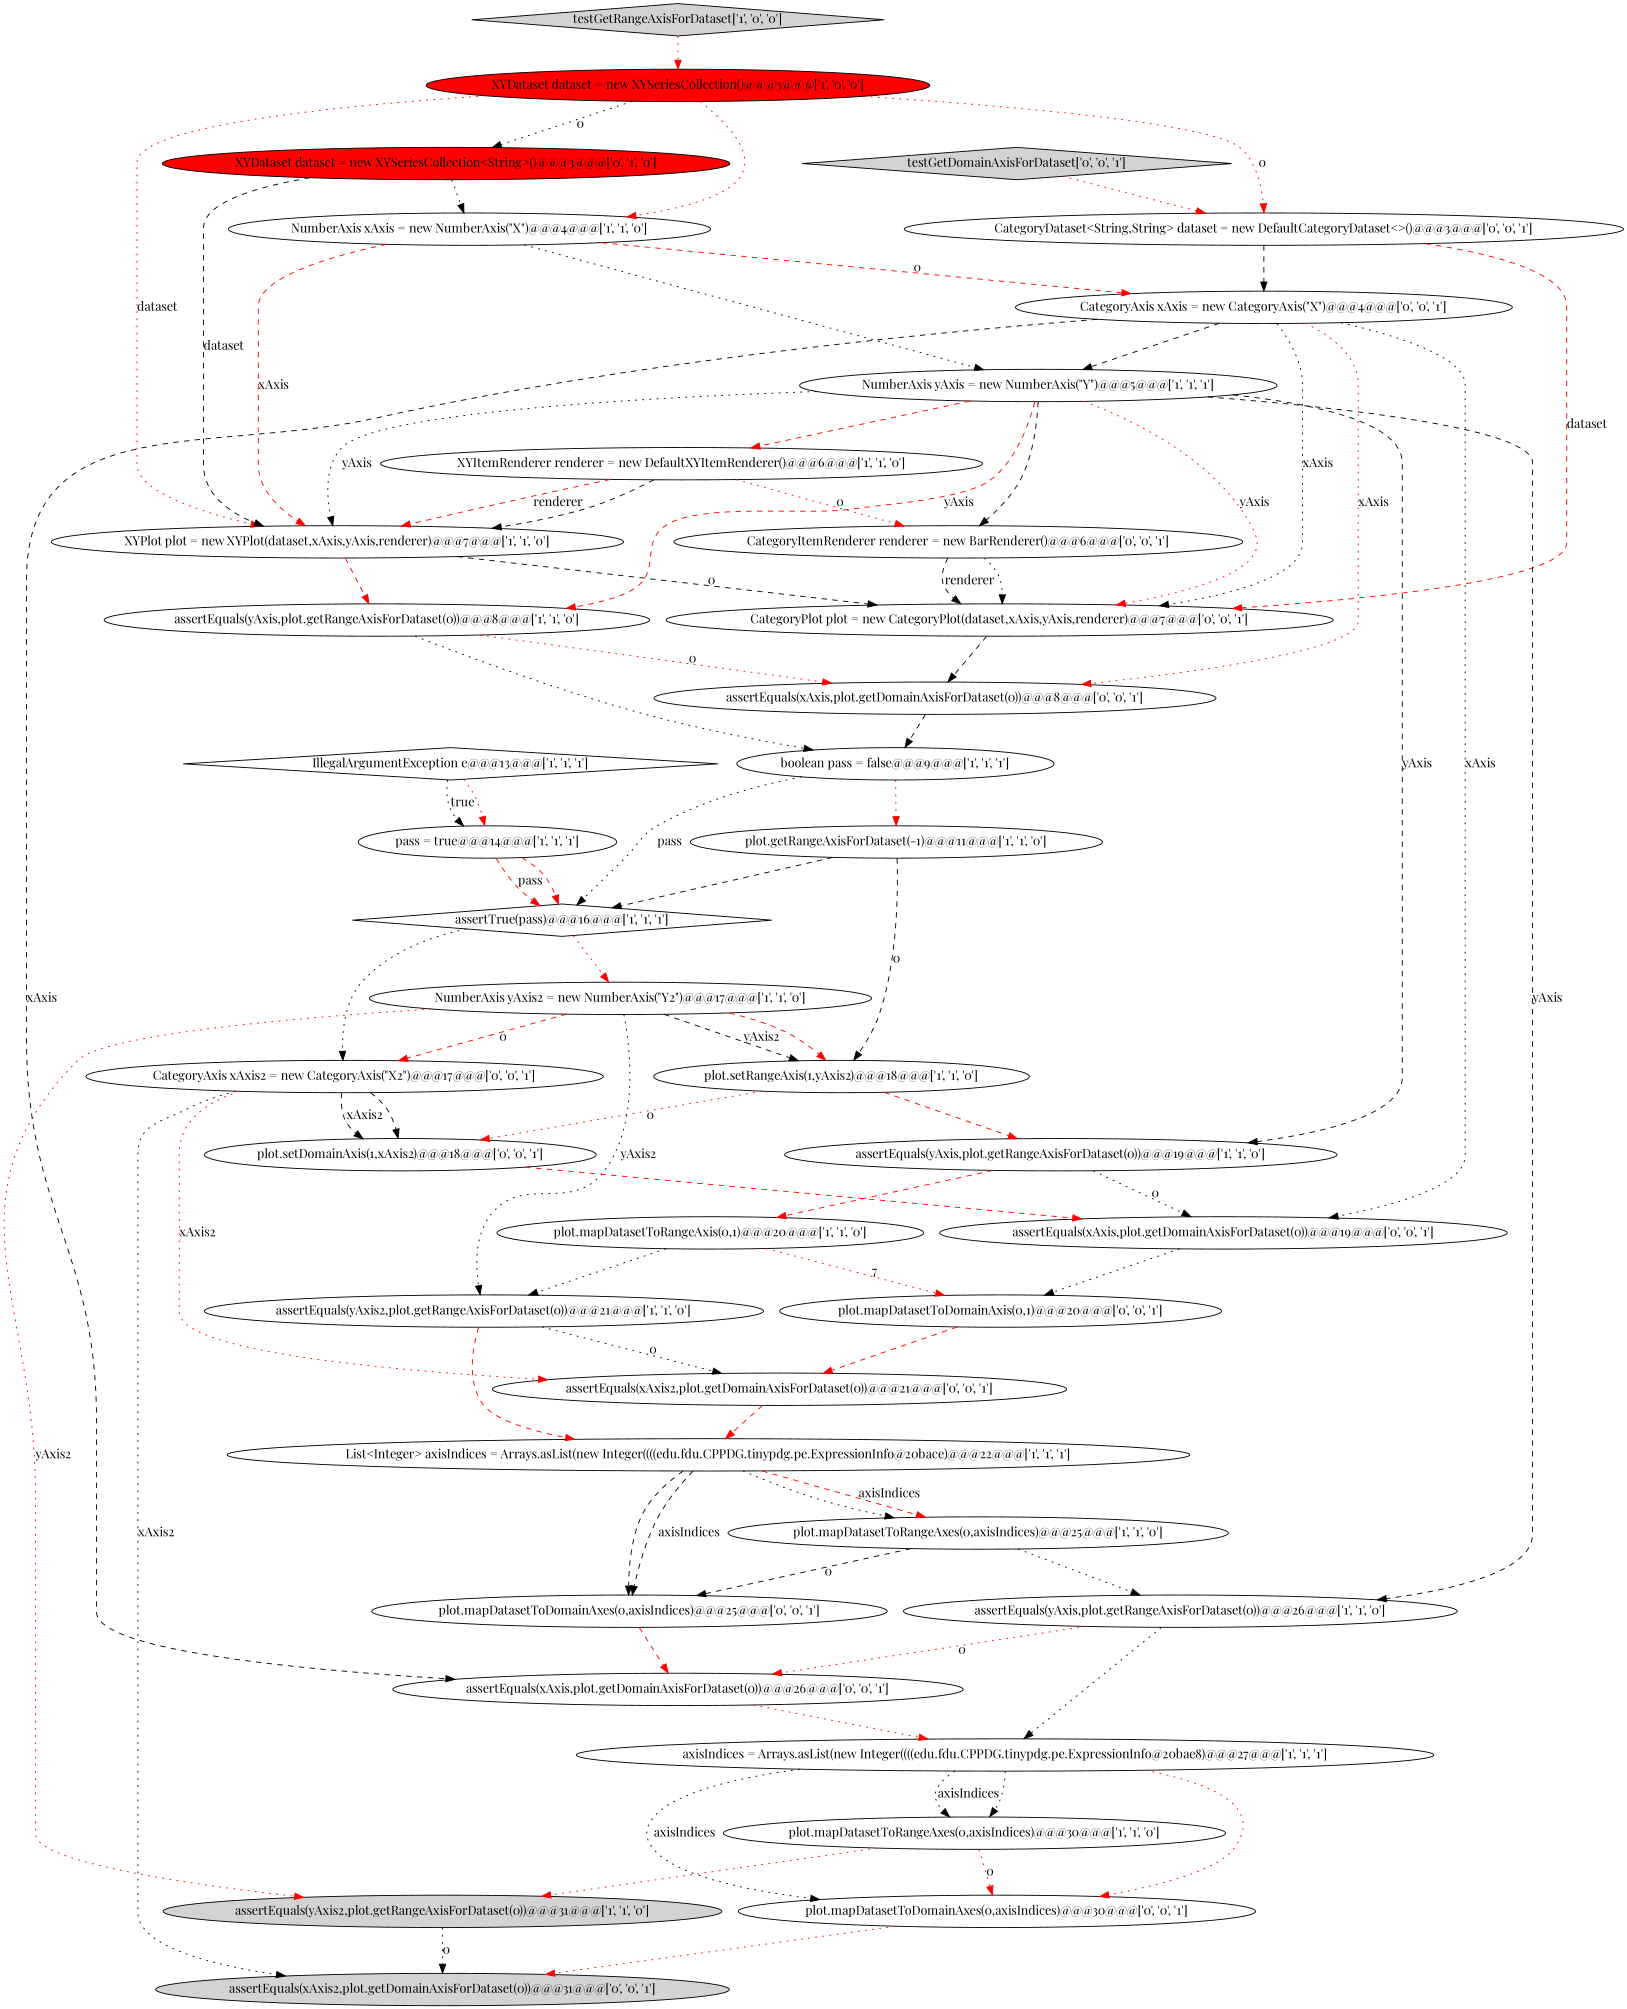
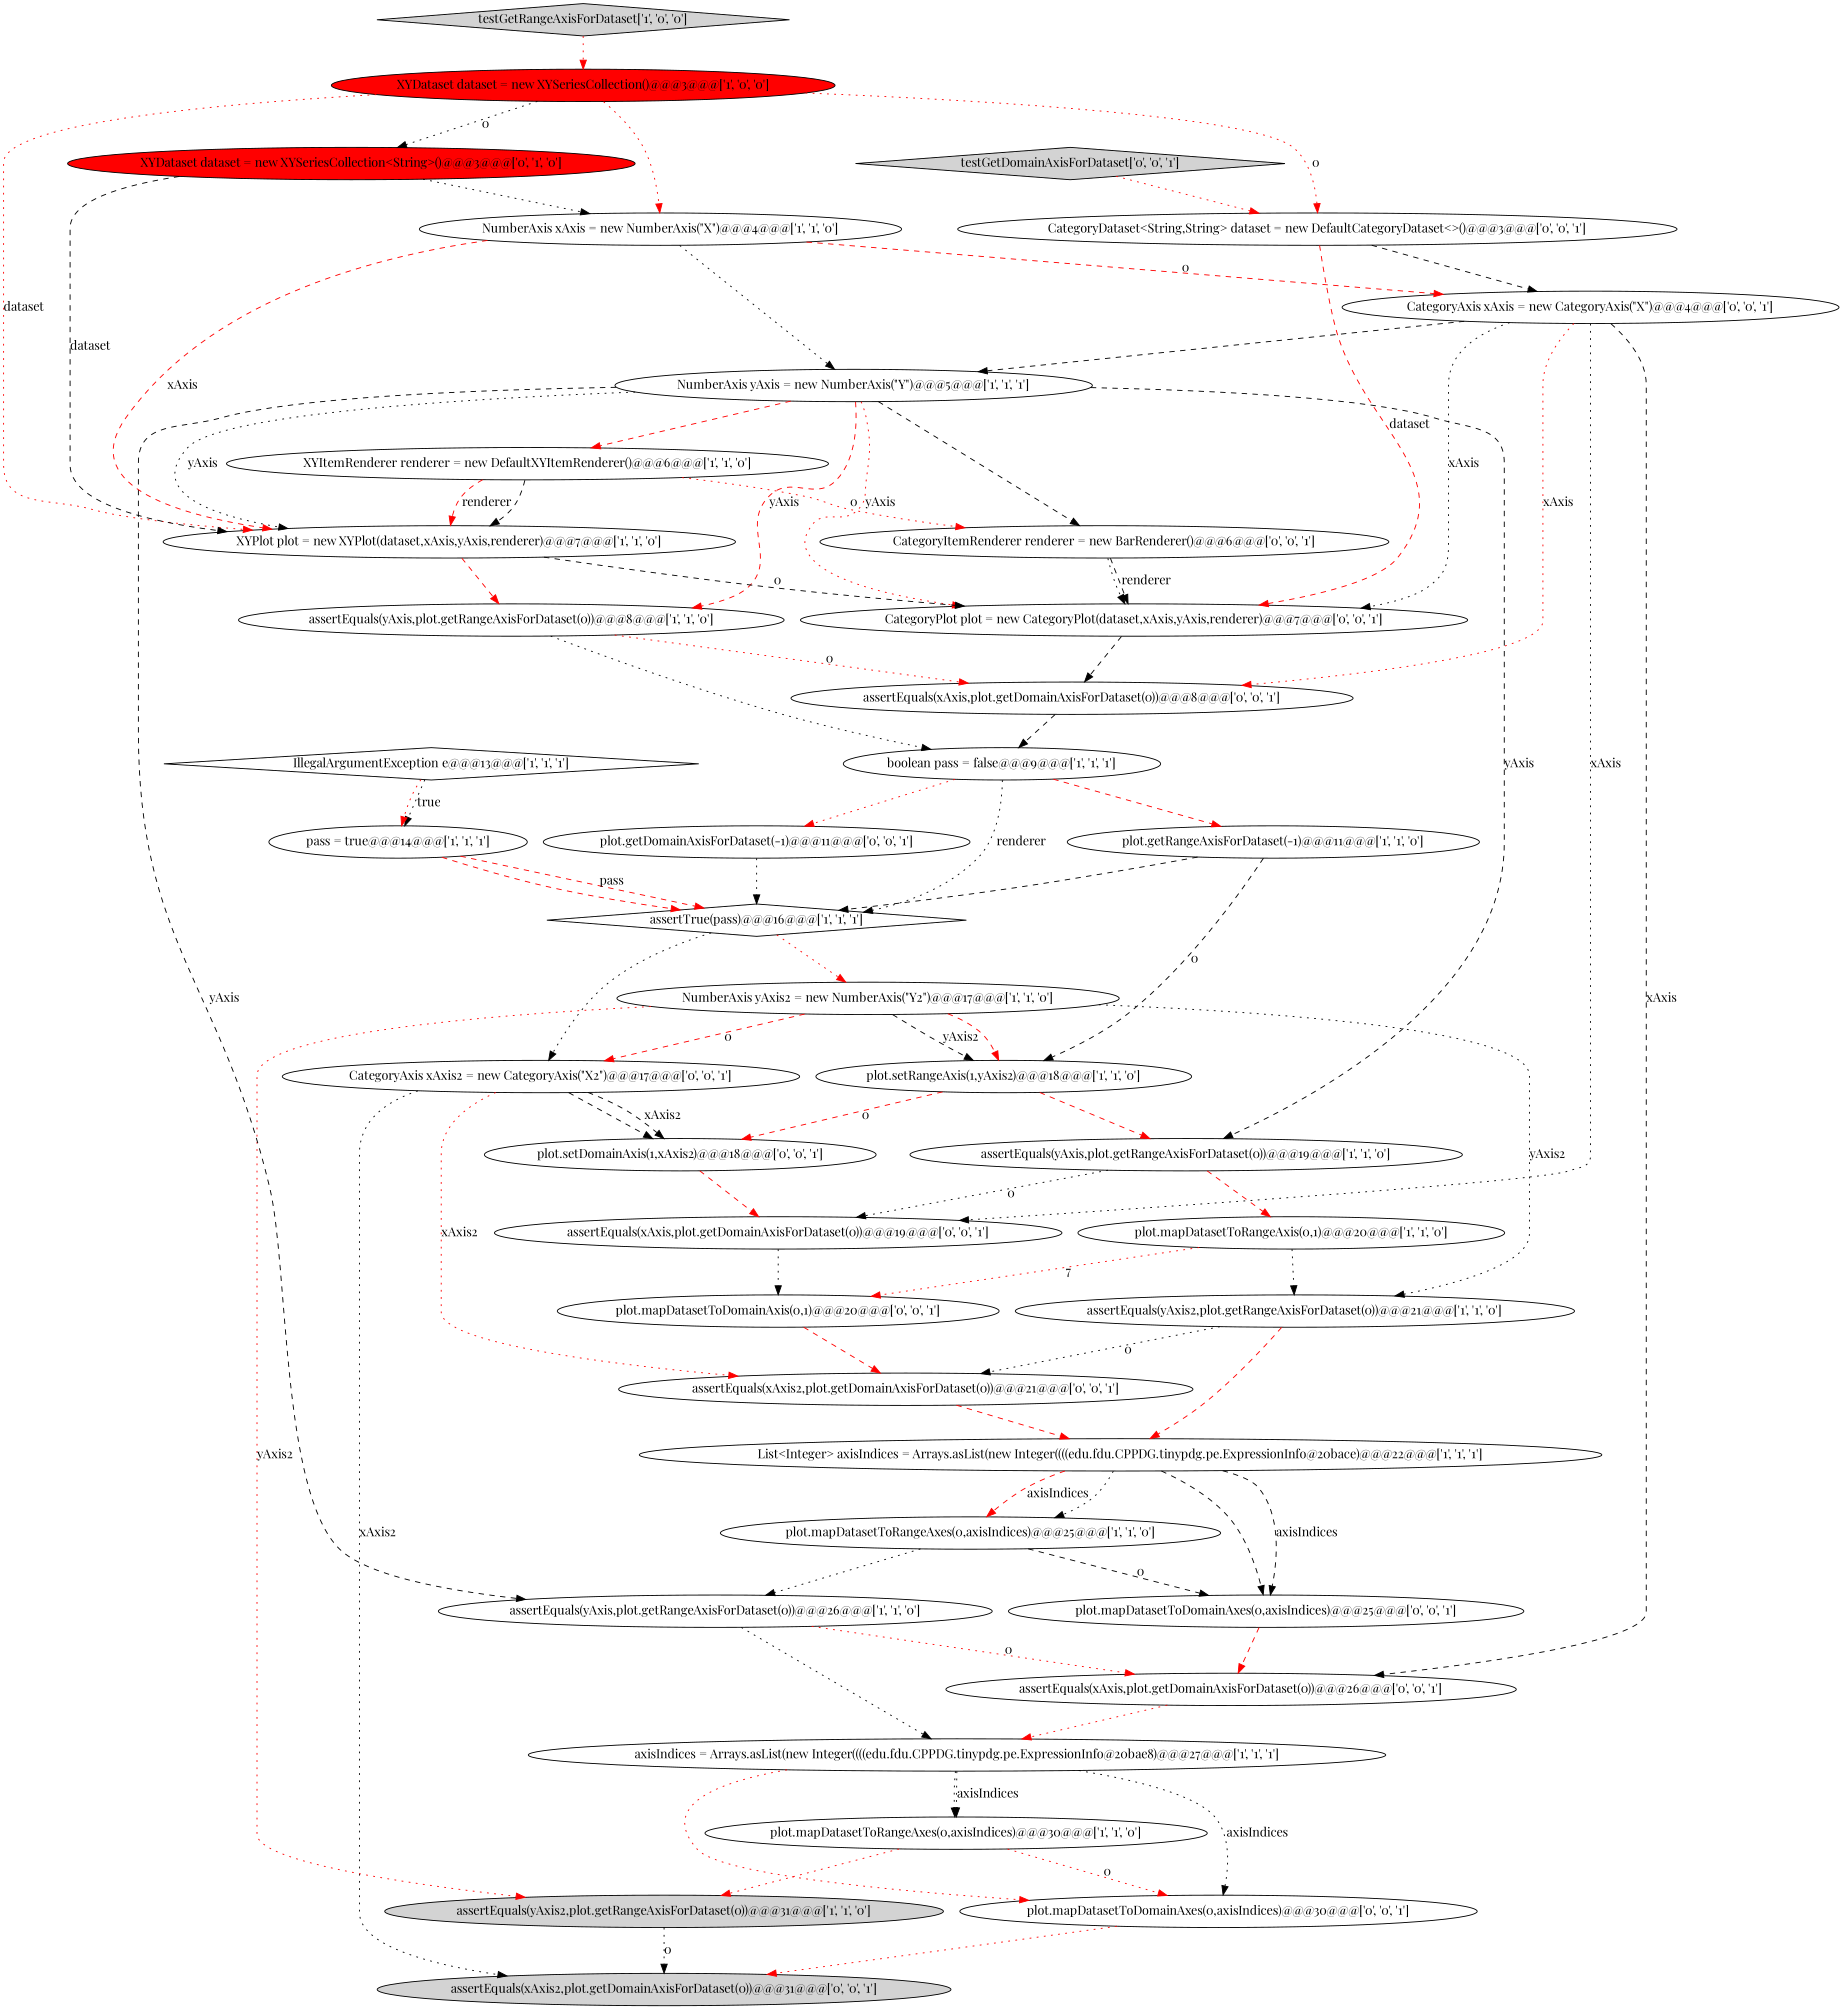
edge "boolean pass = false@@@9@@@['1', '1', '1']" -> "plot.getRangeAxisForDataset(-1)@@@11@@@['1', '1', '0']": style dotted -> dashed
edge "boolean pass = false@@@9@@@['1', '1', '1']" -> "assertTrue(pass)@@@16@@@['1', '1', '1']": label "pass" -> "renderer"
node "plot.getDomainAxisForDataset(-1)@@@11@@@['0', '0', '1']": added
edge "plot.setRangeAxis(1,yAxis2)@@@18@@@['1', '1', '0']" -> "plot.setDomainAxis(1,xAxis2)@@@18@@@['0', '0', '1']": style dotted -> dashed
